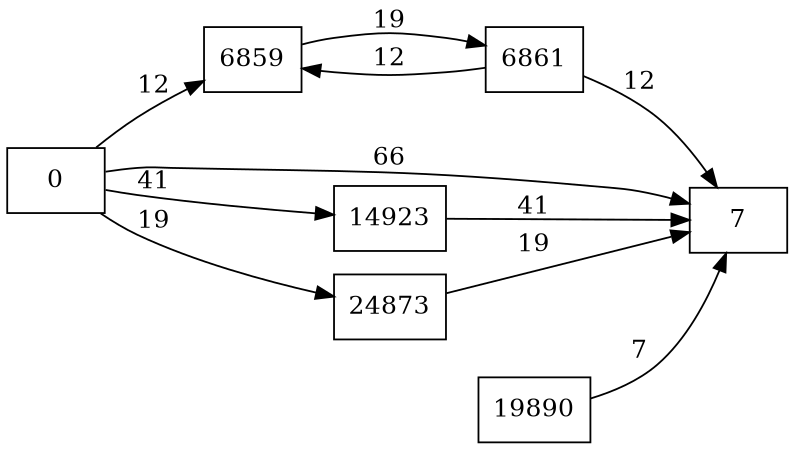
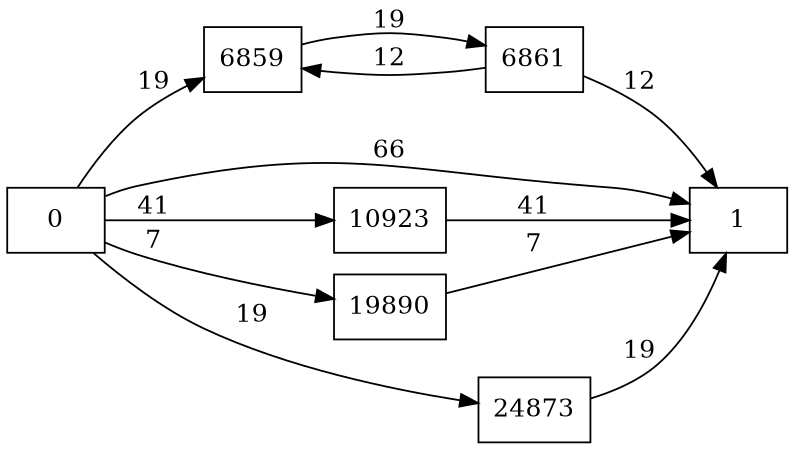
edge "0" -> "6859": label "12" -> "19"
node "14923": label "14923" -> "10923"
node "7": label "7" -> "1"
edge "0" -> "19890": added, label "7"
